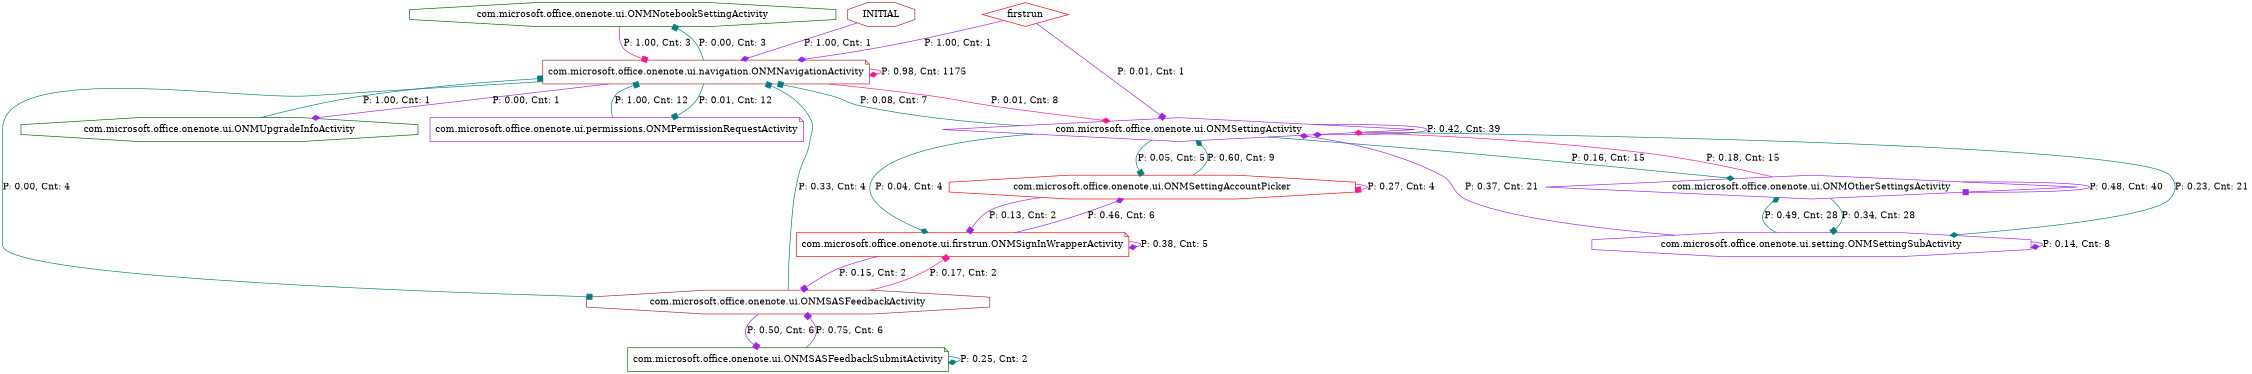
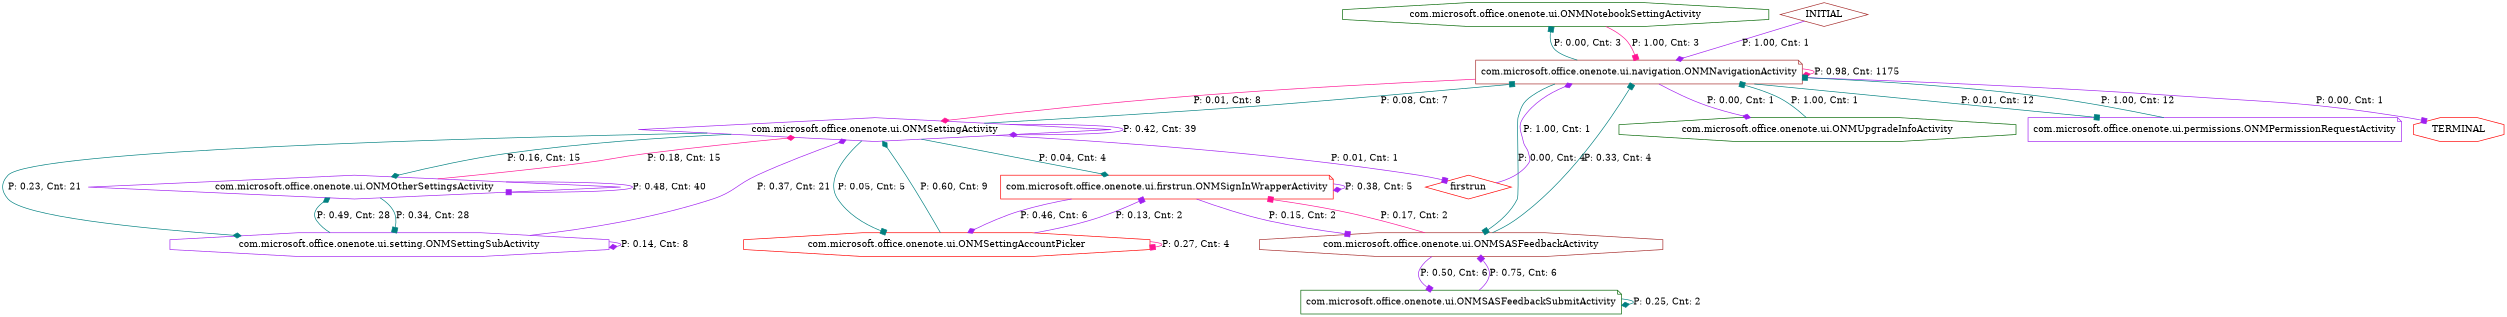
node "INITIAL": shape octagon -> diamond
edge "firstrun" -> "com.microsoft.office.onenote.ui.ONMSettingActivity": reversed
node "TERMINAL": added
